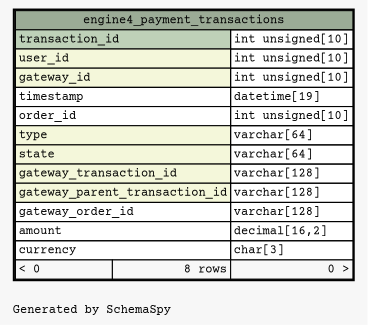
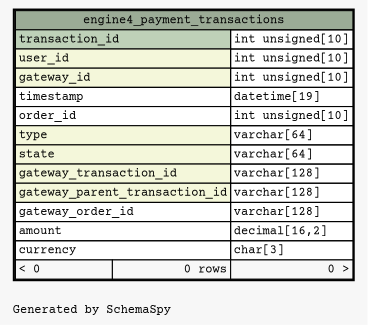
node "engine4_payment_transactions": text "8 rows" -> "0 rows"
